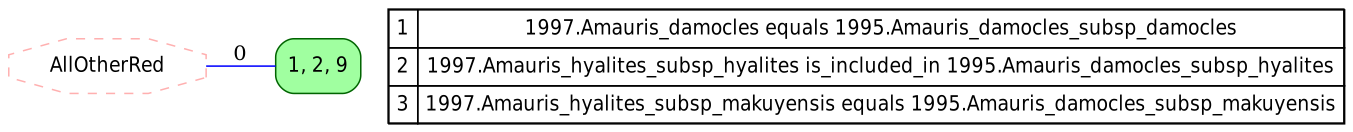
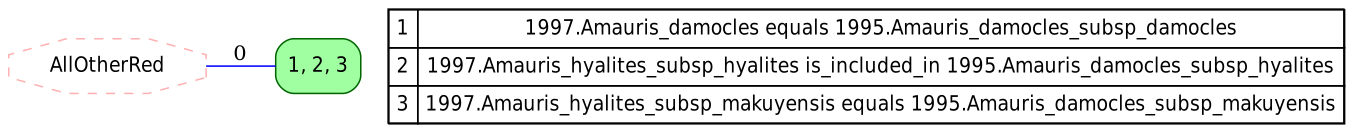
node "1, 2, 9": label "1, 2, 9" -> "1, 2, 3"
